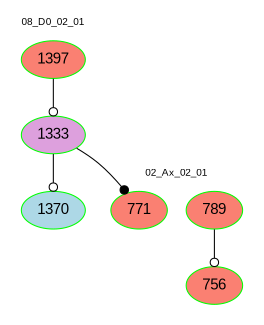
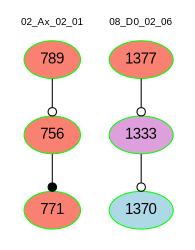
cluster "08_D0_02_01": label "08_D0_02_01" -> "08_D0_02_06"
node "1397": label "1397" -> "1377"
edge "1333" -> "771": now "756" -> "771"
